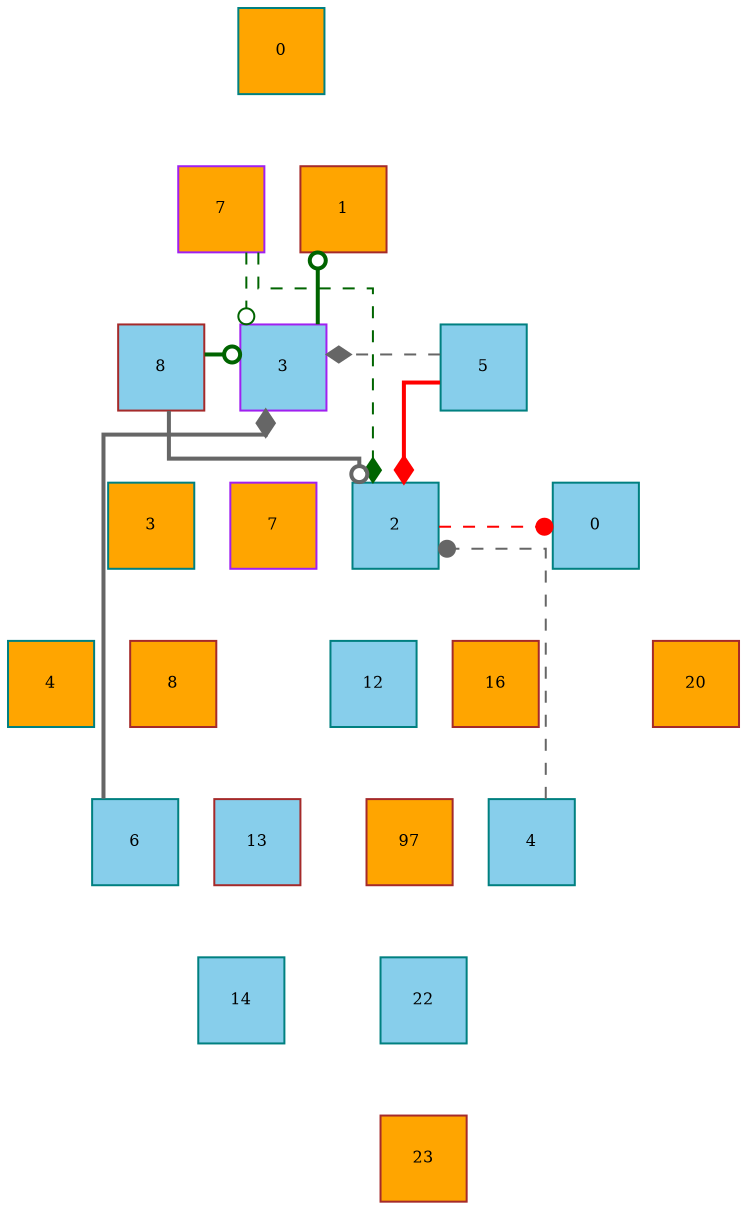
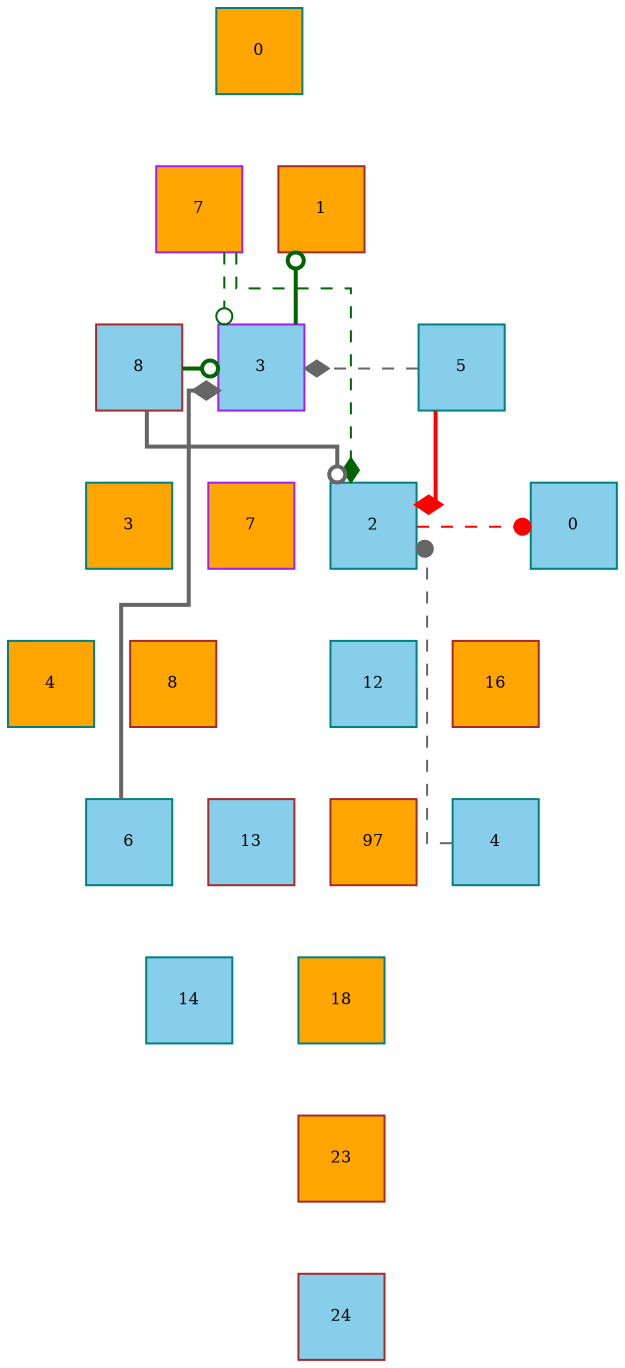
node "20": removed
node "18": added
node "22": removed
node "24": added
